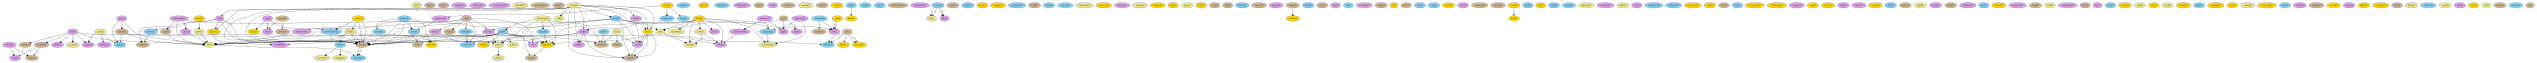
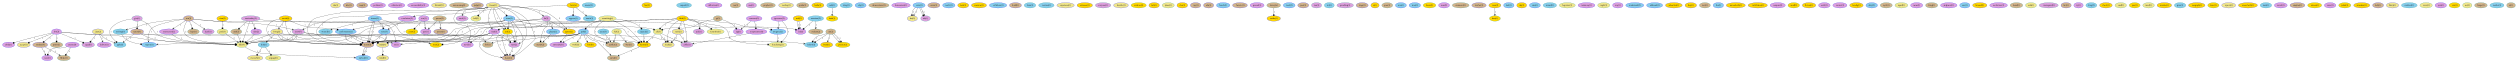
node "place(1)": removed
